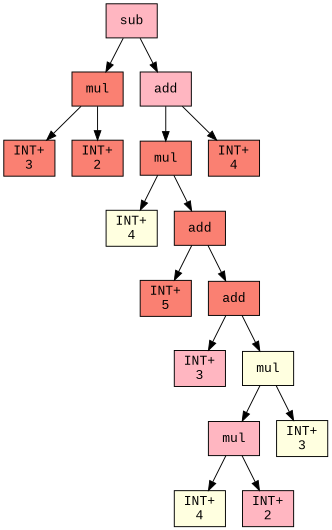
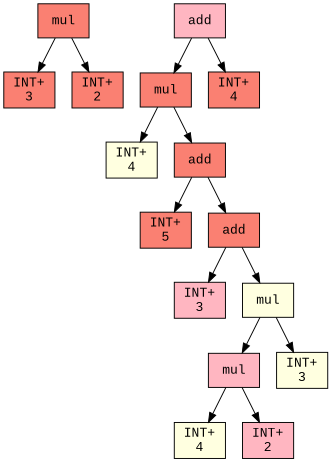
node "sub": removed
